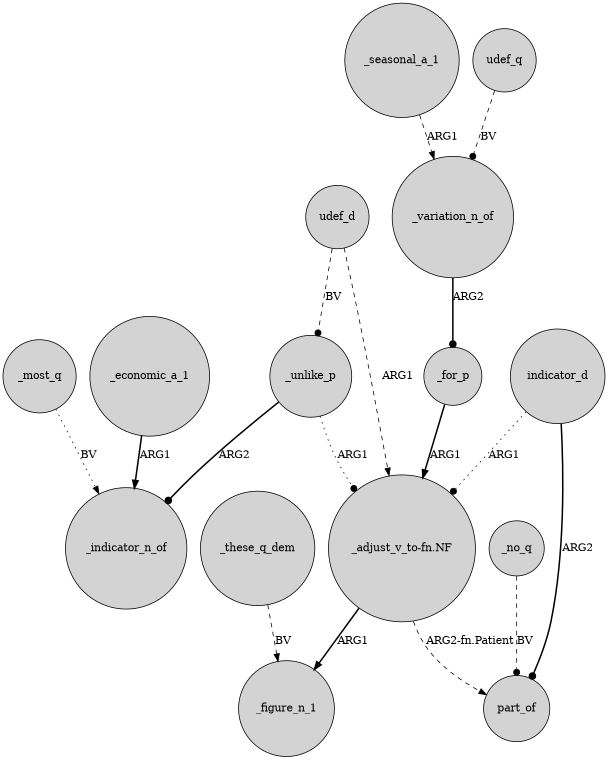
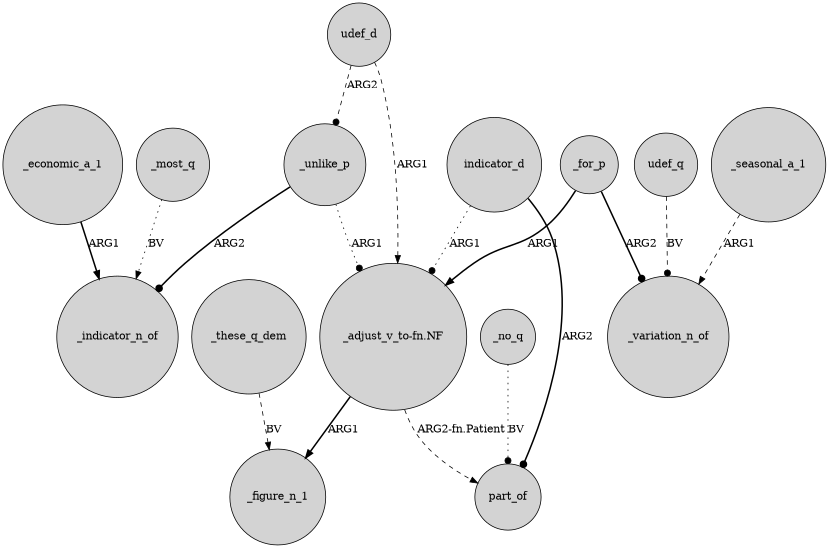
edge "udef_d" -> "_unlike_p": label "BV" -> "ARG2"
edge "_variation_n_of" -> "_for_p": reversed
edge "_no_q" -> "part_of": style dashed -> dotted
